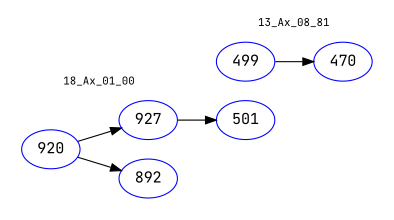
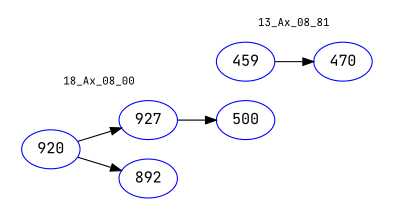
node "499": label "499" -> "459"
cluster "18_Ax_01_00": label "18_Ax_01_00" -> "18_Ax_08_00"
node "501": label "501" -> "500"
